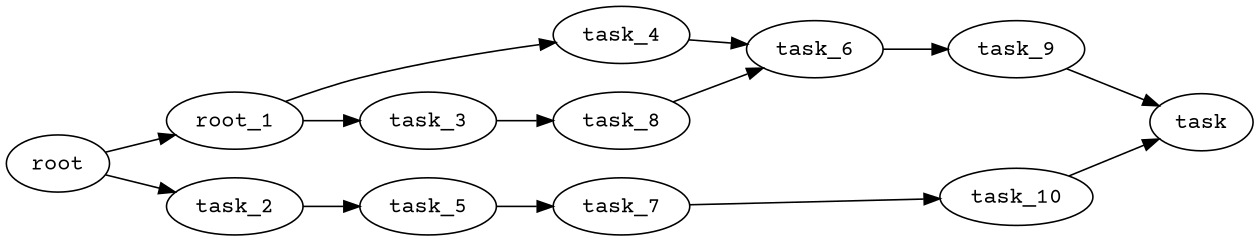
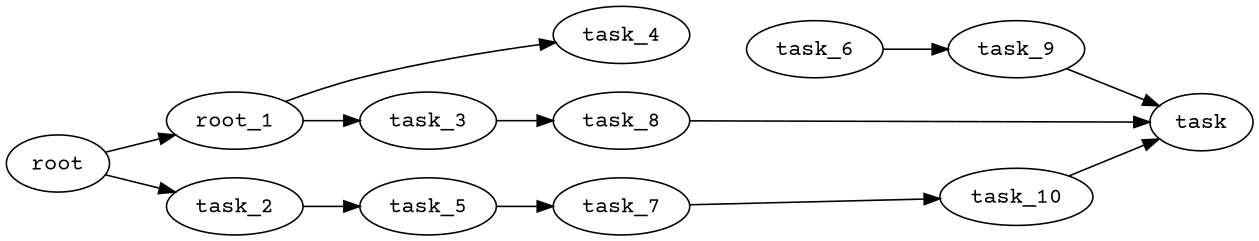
edge "task_4" -> "task_6": removed
edge "task_8" -> "task_6": now "task_8" -> "task"
